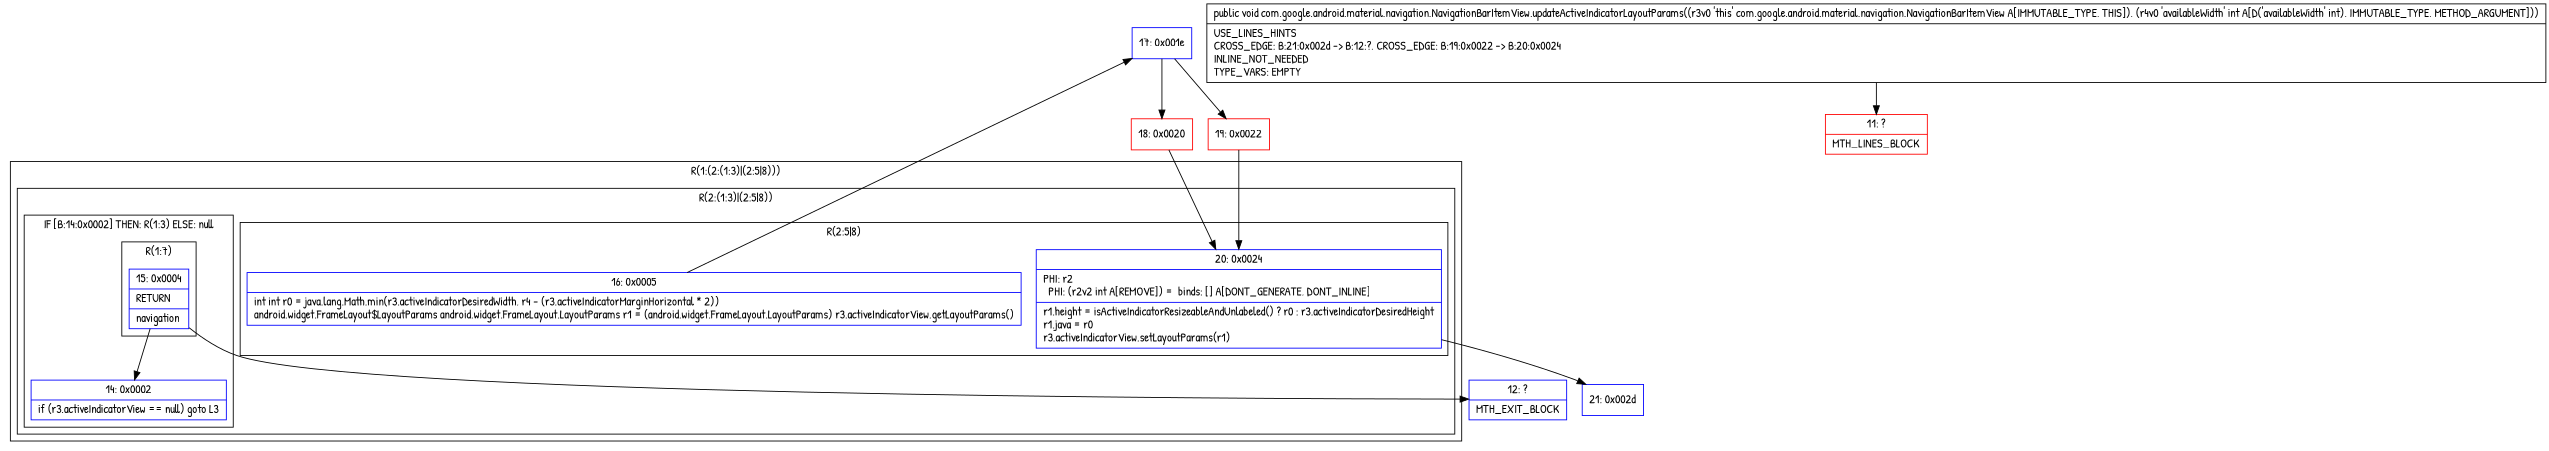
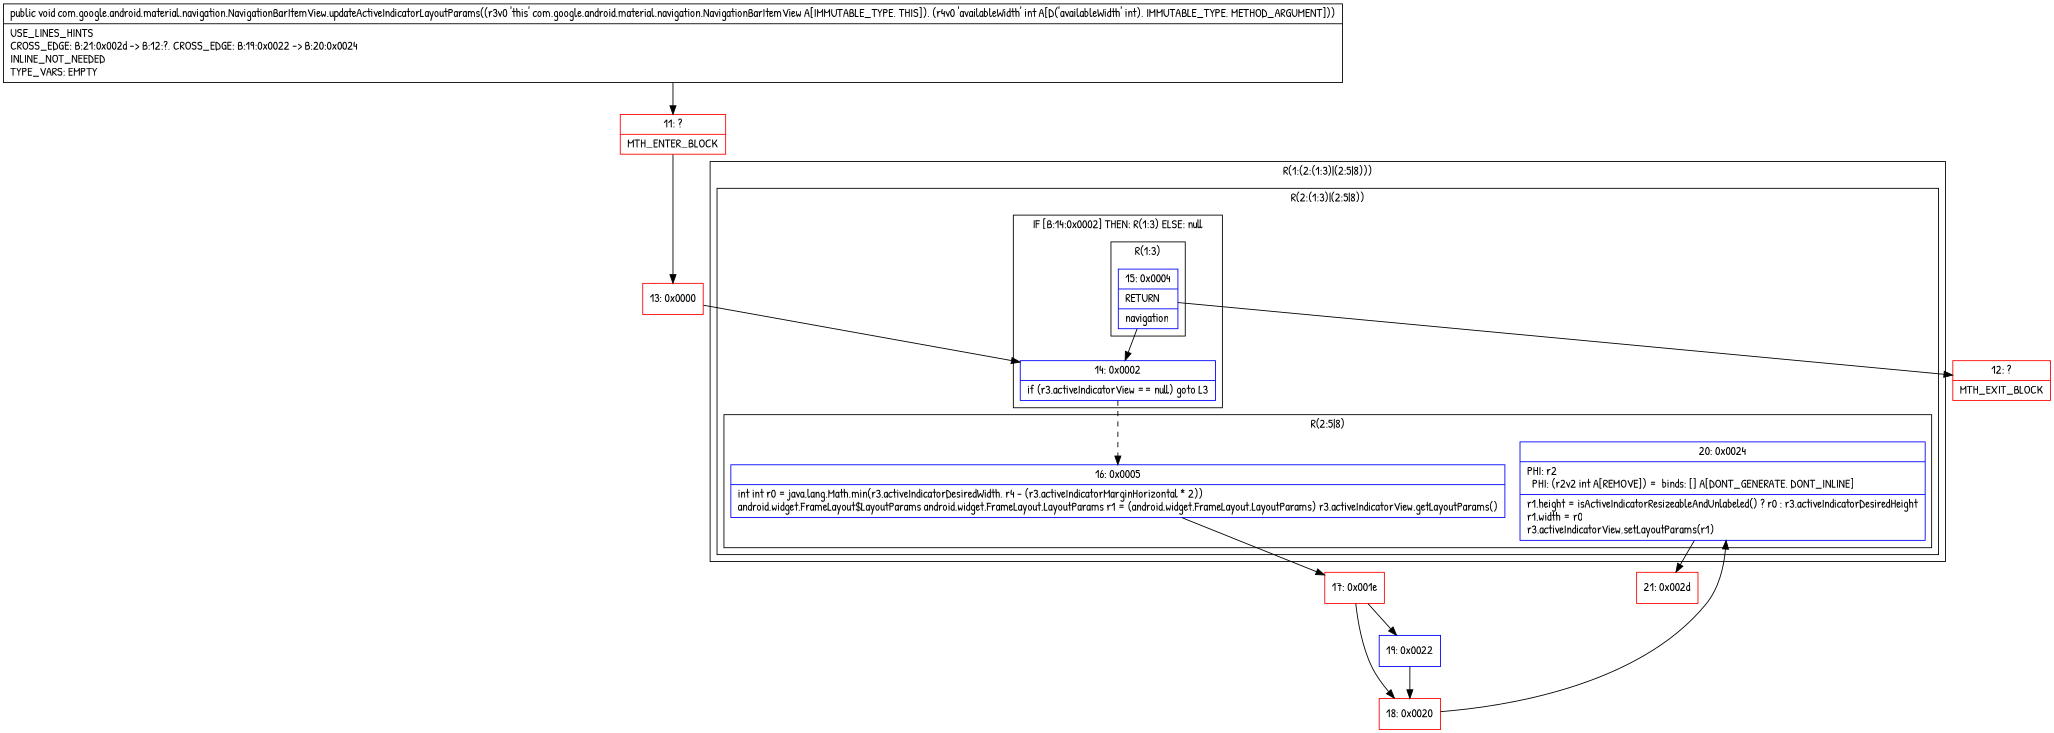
node "17: 0x001e": color blue -> red
node "19: 0x0022": color red -> blue
node "11: ?": text "MTH_LINES_BLOCK" -> "MTH_ENTER_BLOCK"
edge "19: 0x0022" -> "20: 0x0024": now "19: 0x0022" -> "18: 0x0020"
cluster "R(1:7)": label "R(1:7)" -> "R(1:3)"
node "13: 0x0000": added
node "20: 0x0024": text "r1.java = r0" -> "r1.width = r0"
node "12: ?": color blue -> red
node "21: 0x002d": color blue -> red
edge "14: 0x0002" -> "16: 0x0005": added
